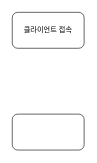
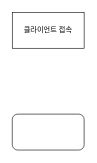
node "클라이언트 접속": shape rounded rectangle -> rectangle
